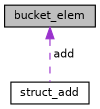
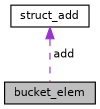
edge "struct_add" -> "bucket_elem": reversed
